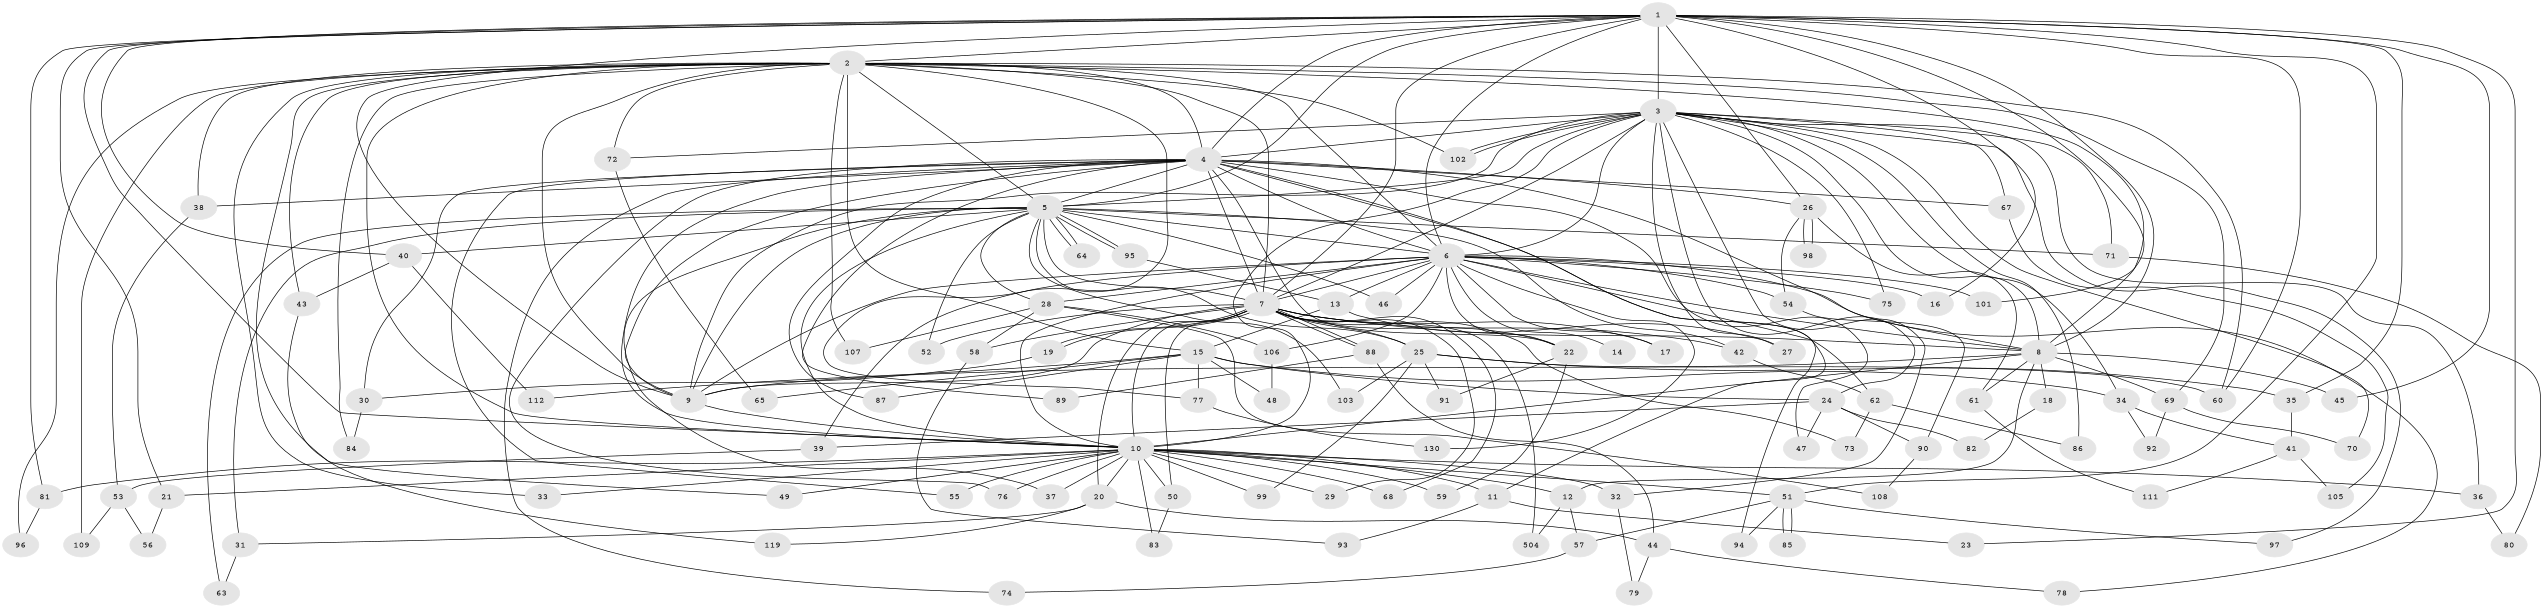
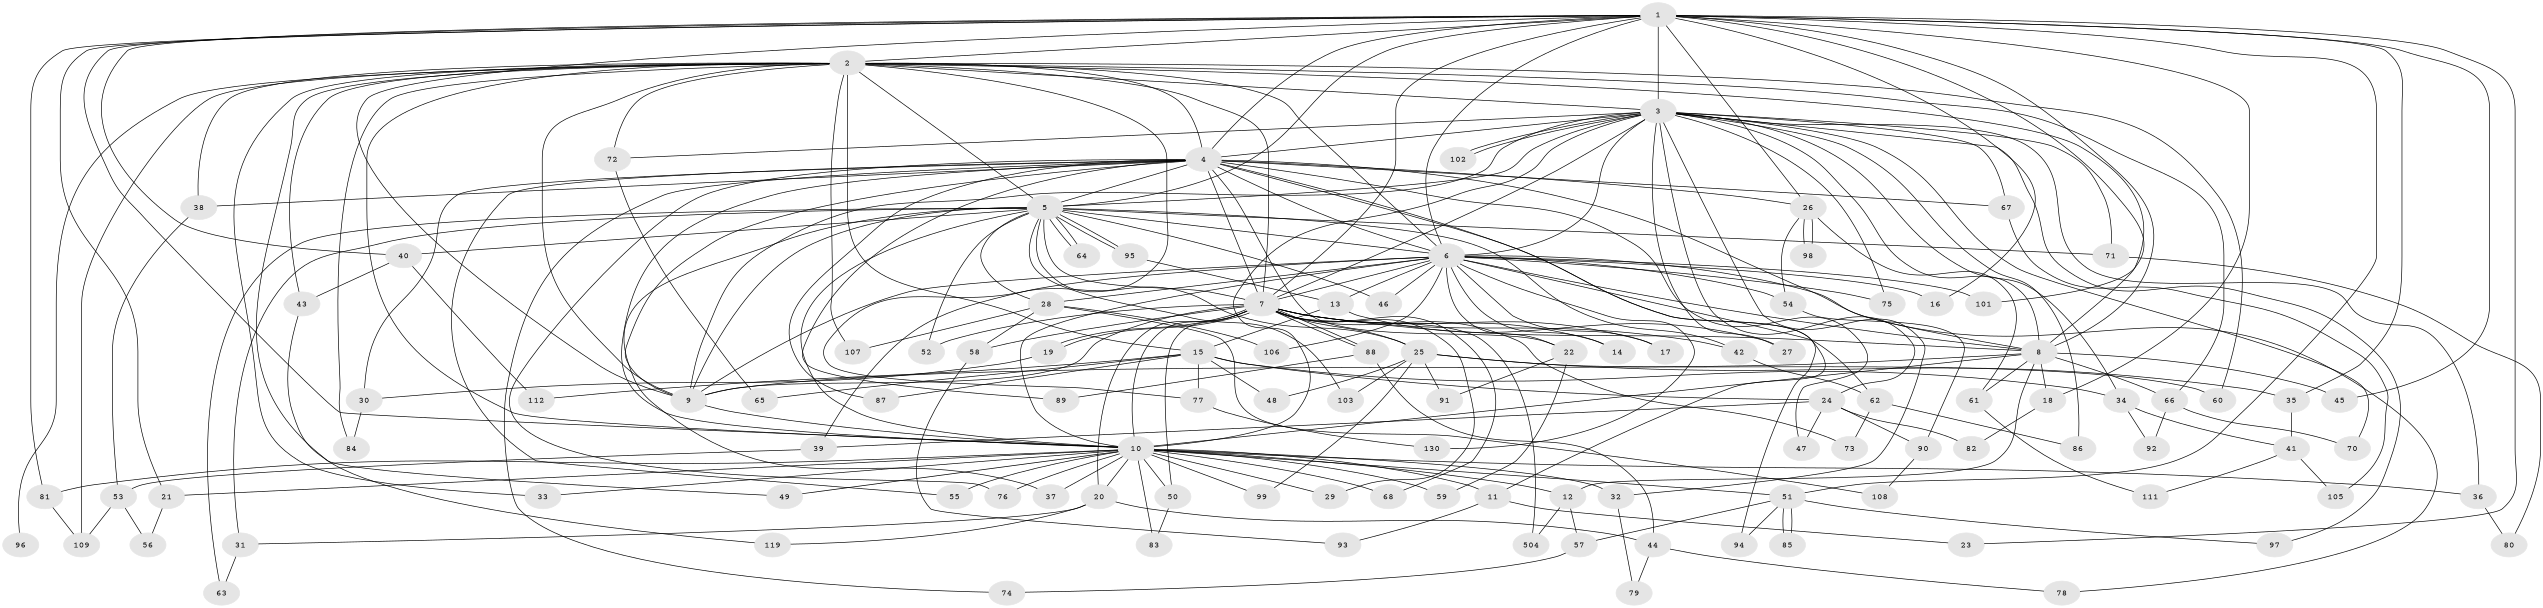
edge "1" -- "60": now "1" -- "18"
edge "2" -- "102": now "2" -- "3"
edge "7" -- "22": now "7" -- "14"
edge "106" -- "48": now "25" -- "48"
node "69": label "69" -> "66"
edge "81" -- "96": now "81" -- "109"
